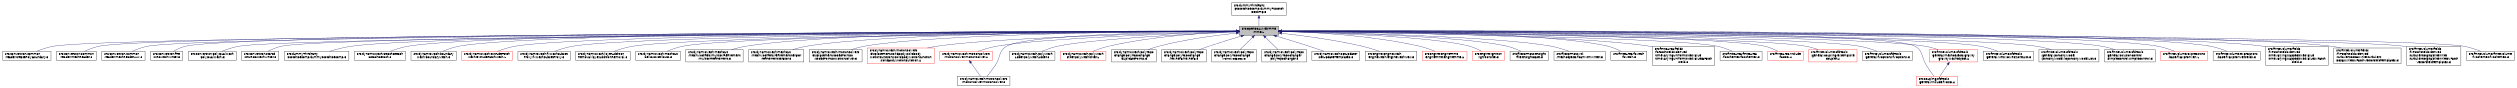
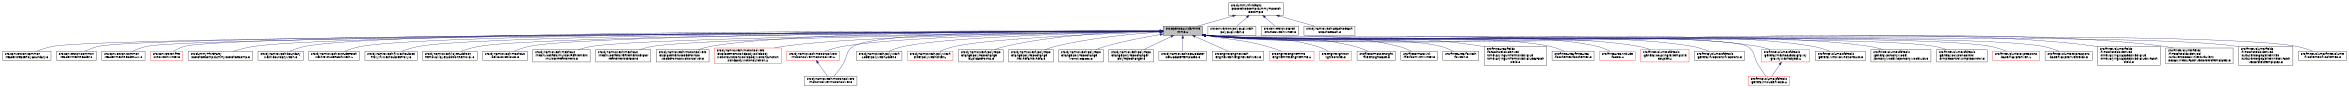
edge "src/dynamicMesh/attachDetach /attachDetach.C" -> "src/OpenFOAM/db/Time /Time.H": now "src/dynamicMesh/attachDetach /attachDetach.C" -> "src/dummyThirdParty /ptscotchDecomp/dummyPtscotch Decomp.C"
edge "src/conversion/polyDualMesh /polyDualMesh.C" -> "src/OpenFOAM/db/Time /Time.H": now "src/conversion/polyDualMesh /polyDualMesh.C" -> "src/dummyThirdParty /ptscotchDecomp/dummyPtscotch Decomp.C"
edge "src/conversion/starcd /STARCDMeshWriter.C" -> "src/OpenFOAM/db/Time /Time.H": now "src/conversion/starcd /STARCDMeshWriter.C" -> "src/dummyThirdParty /ptscotchDecomp/dummyPtscotch Decomp.C"
node "src/conversion/fire /FIREMeshWriter.C": color black -> red
node "src/dynamicMesh/extrudePatch Mesh/extrudePatchMesh.H": color red -> black
node "src/fileFormats/vtk /meshObjects/foamVtmWriter.C": label "src/fileFormats/vtk /meshObjects/foamVtmWriter.C" -> "src/fileFormats/vtk /file/foamVtmWriter.C"
node "src/coupling/cfdTools /general/include/fvCFD.H": label "src/coupling/cfdTools /general/include/fvCFD.H" -> "src/finiteVolume/cfdTools /general/include/fvCFD.H"
